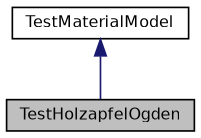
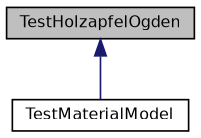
edge "TestHolzapfelOgden" -> "TestMaterialModel": reversed
